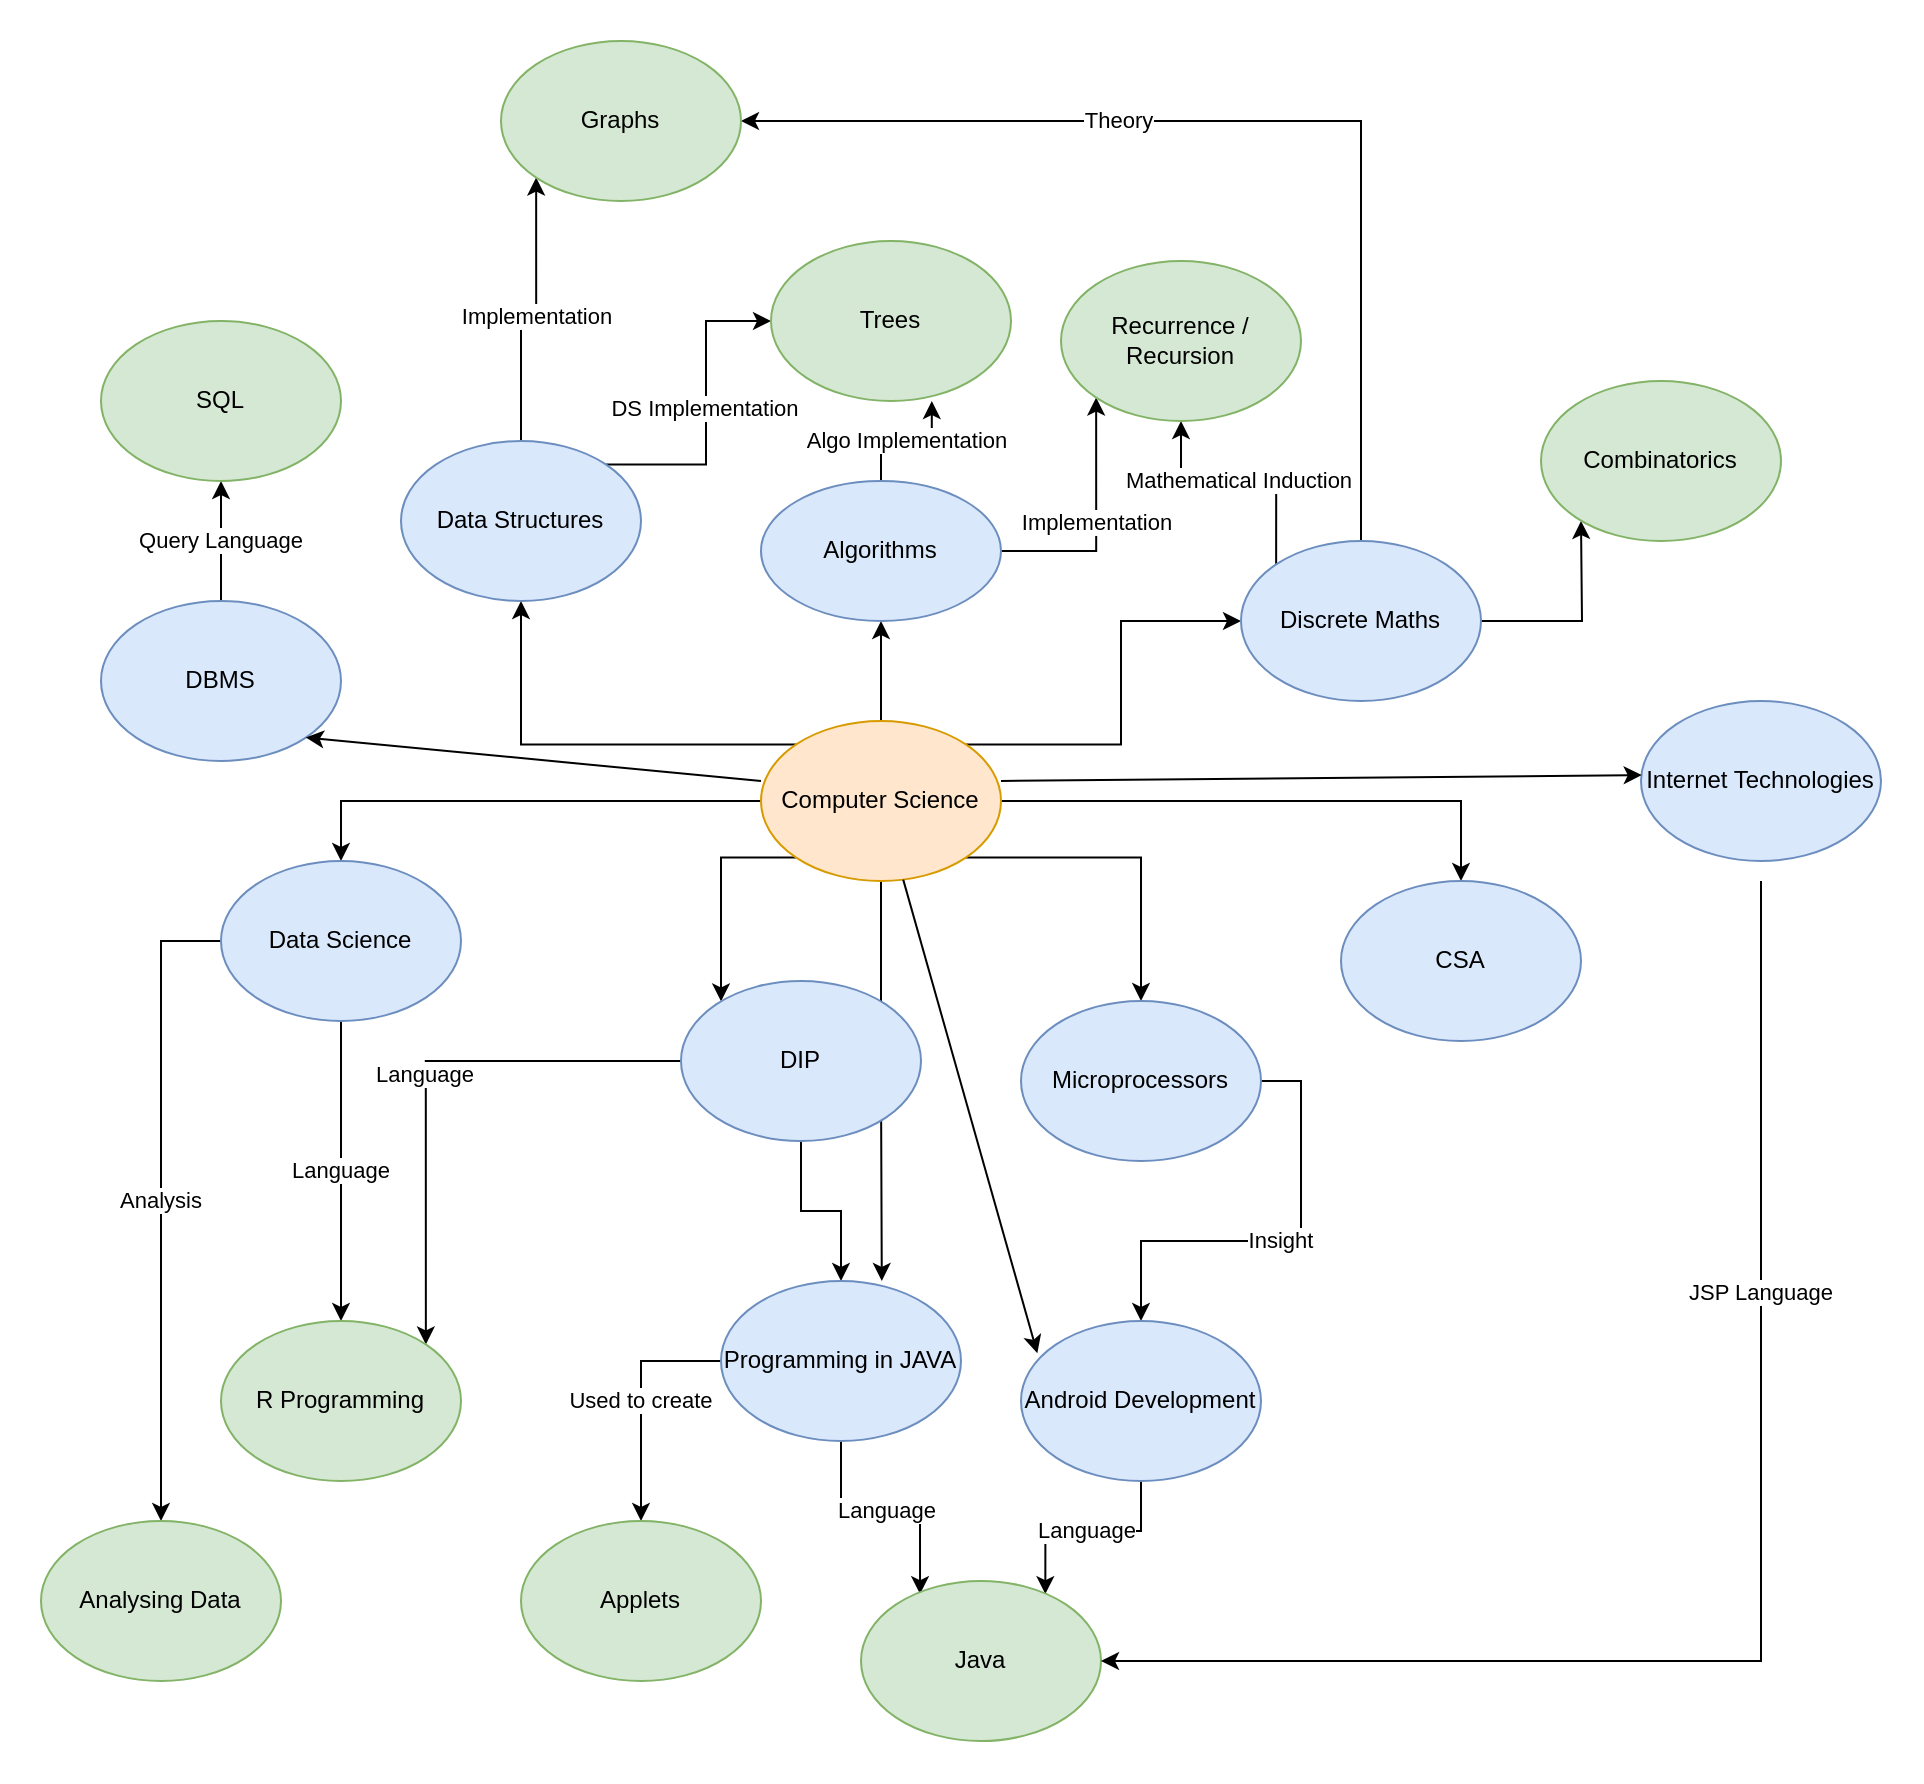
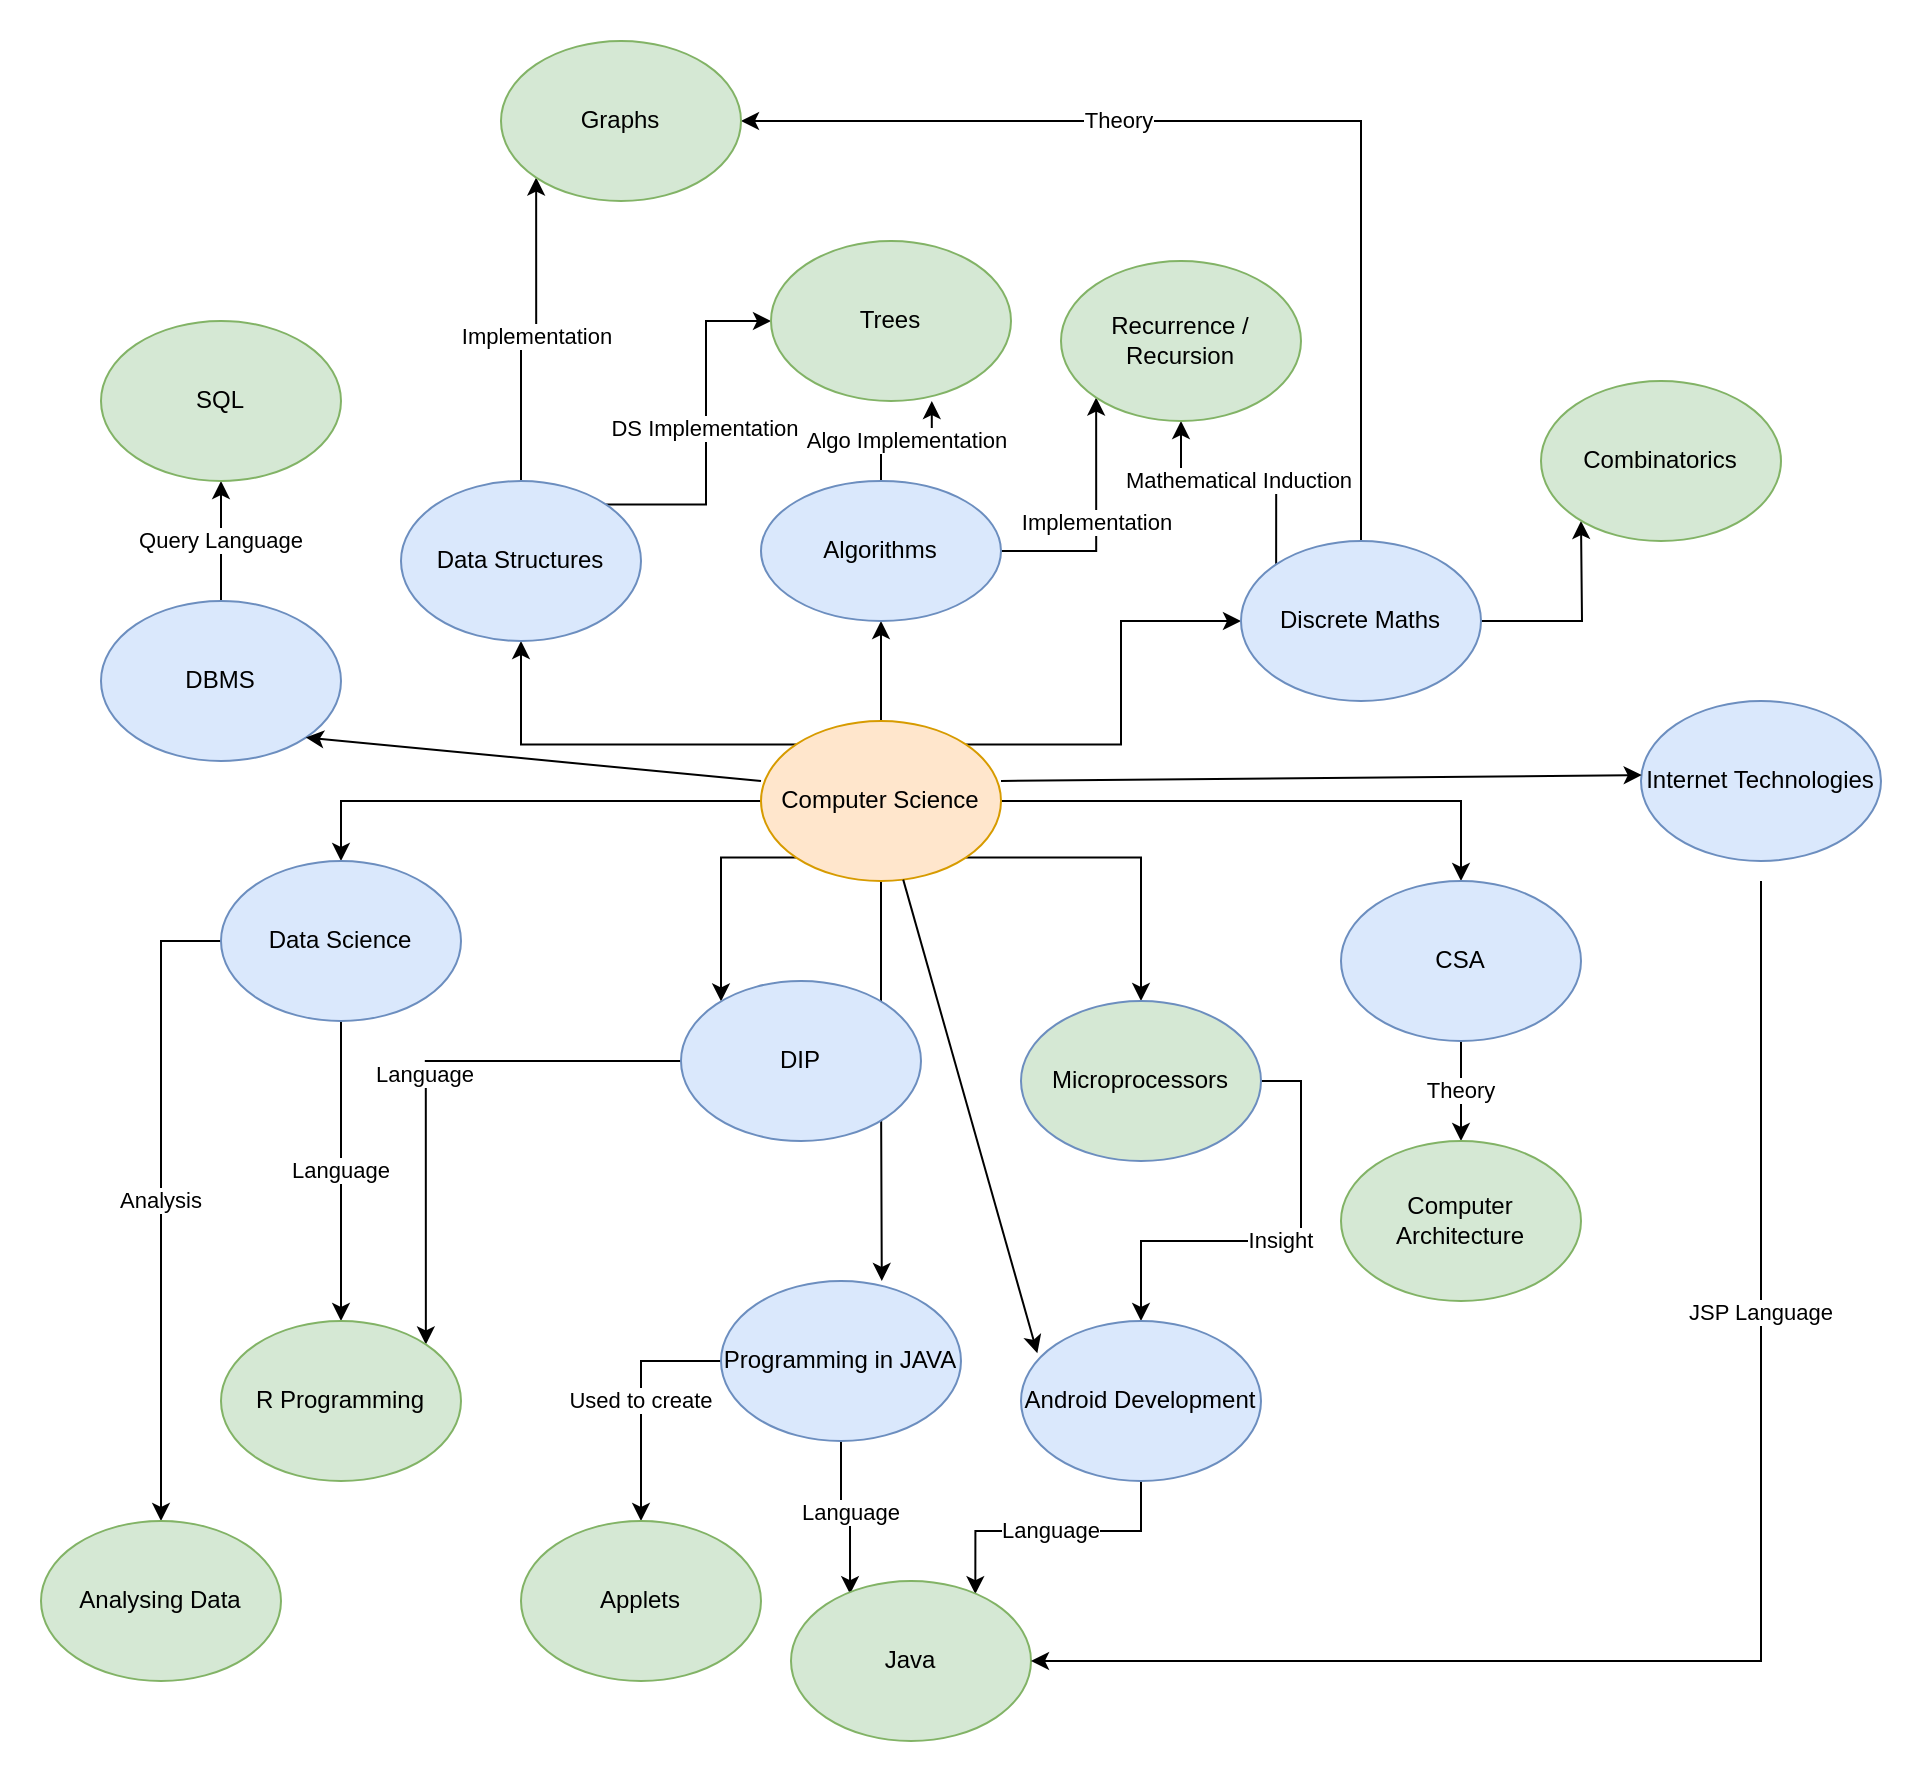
node "Data Structures": moved (521, 521) -> (521, 561)
node "Microprocessors": fillcolor #dae8fc -> #d5e8d4
edge "CSA" -> "Computer Architecture": added, label "Theory"
edge "DIP" -> "Programming in JAVA": removed
node "Computer Architecture": added
node "Java": moved (981, 1661) -> (911, 1661)
